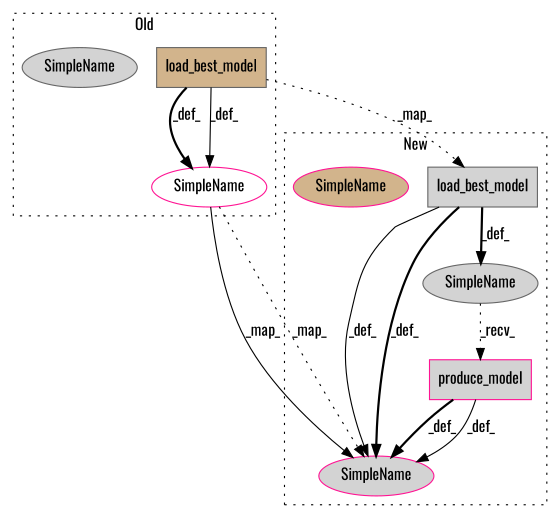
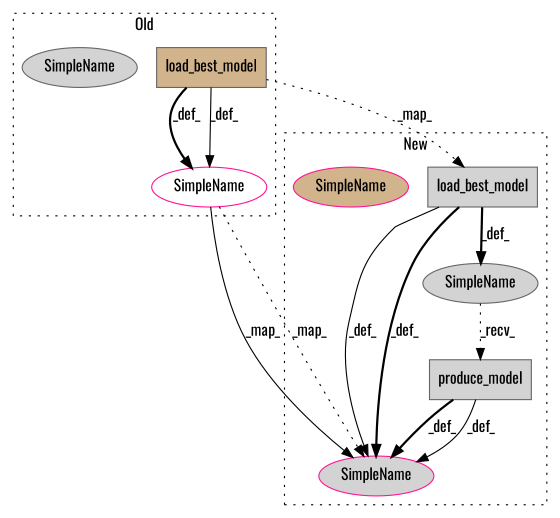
node "produce_model": color deeppink -> gray40
